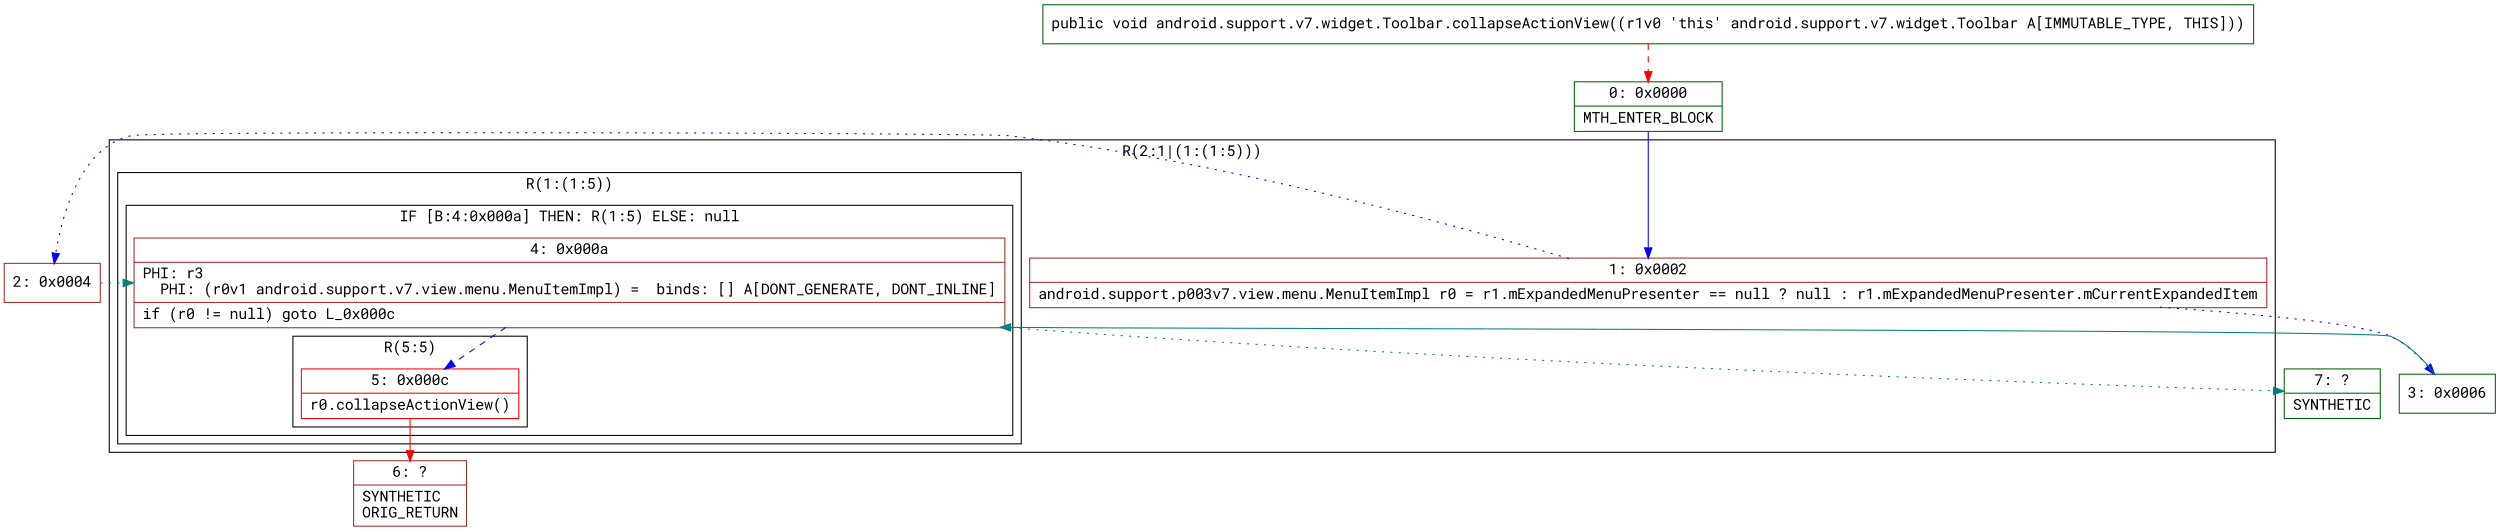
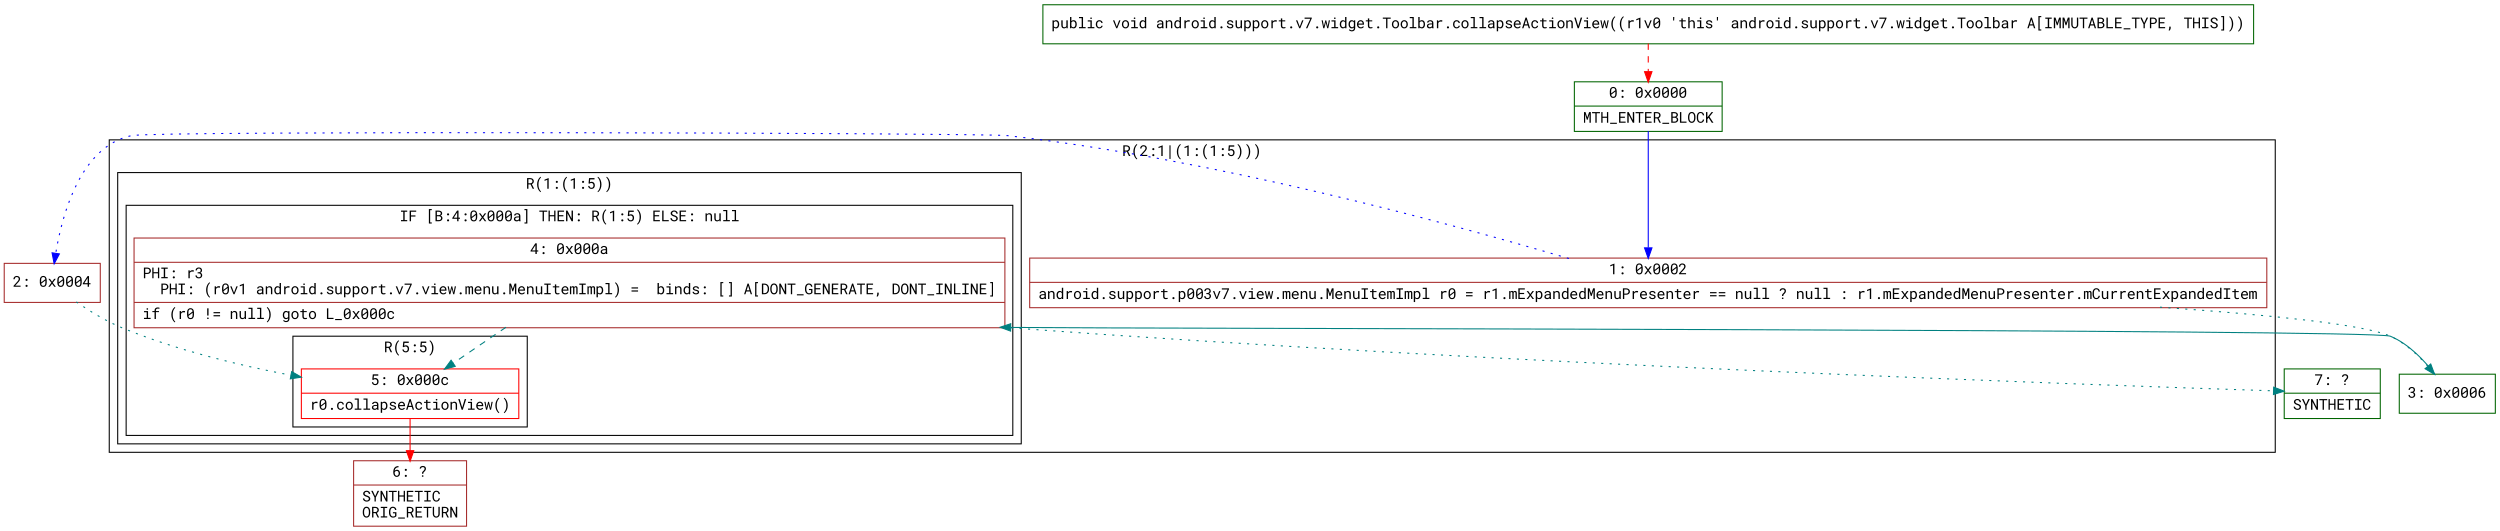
edge "2: 0x0004" -> "4: 0x000a": now "2: 0x0004" -> "5: 0x000c"
edge "1: 0x0002" -> "3: 0x0006": color blue -> teal
edge "4: 0x000a" -> "5: 0x000c": color blue -> teal
